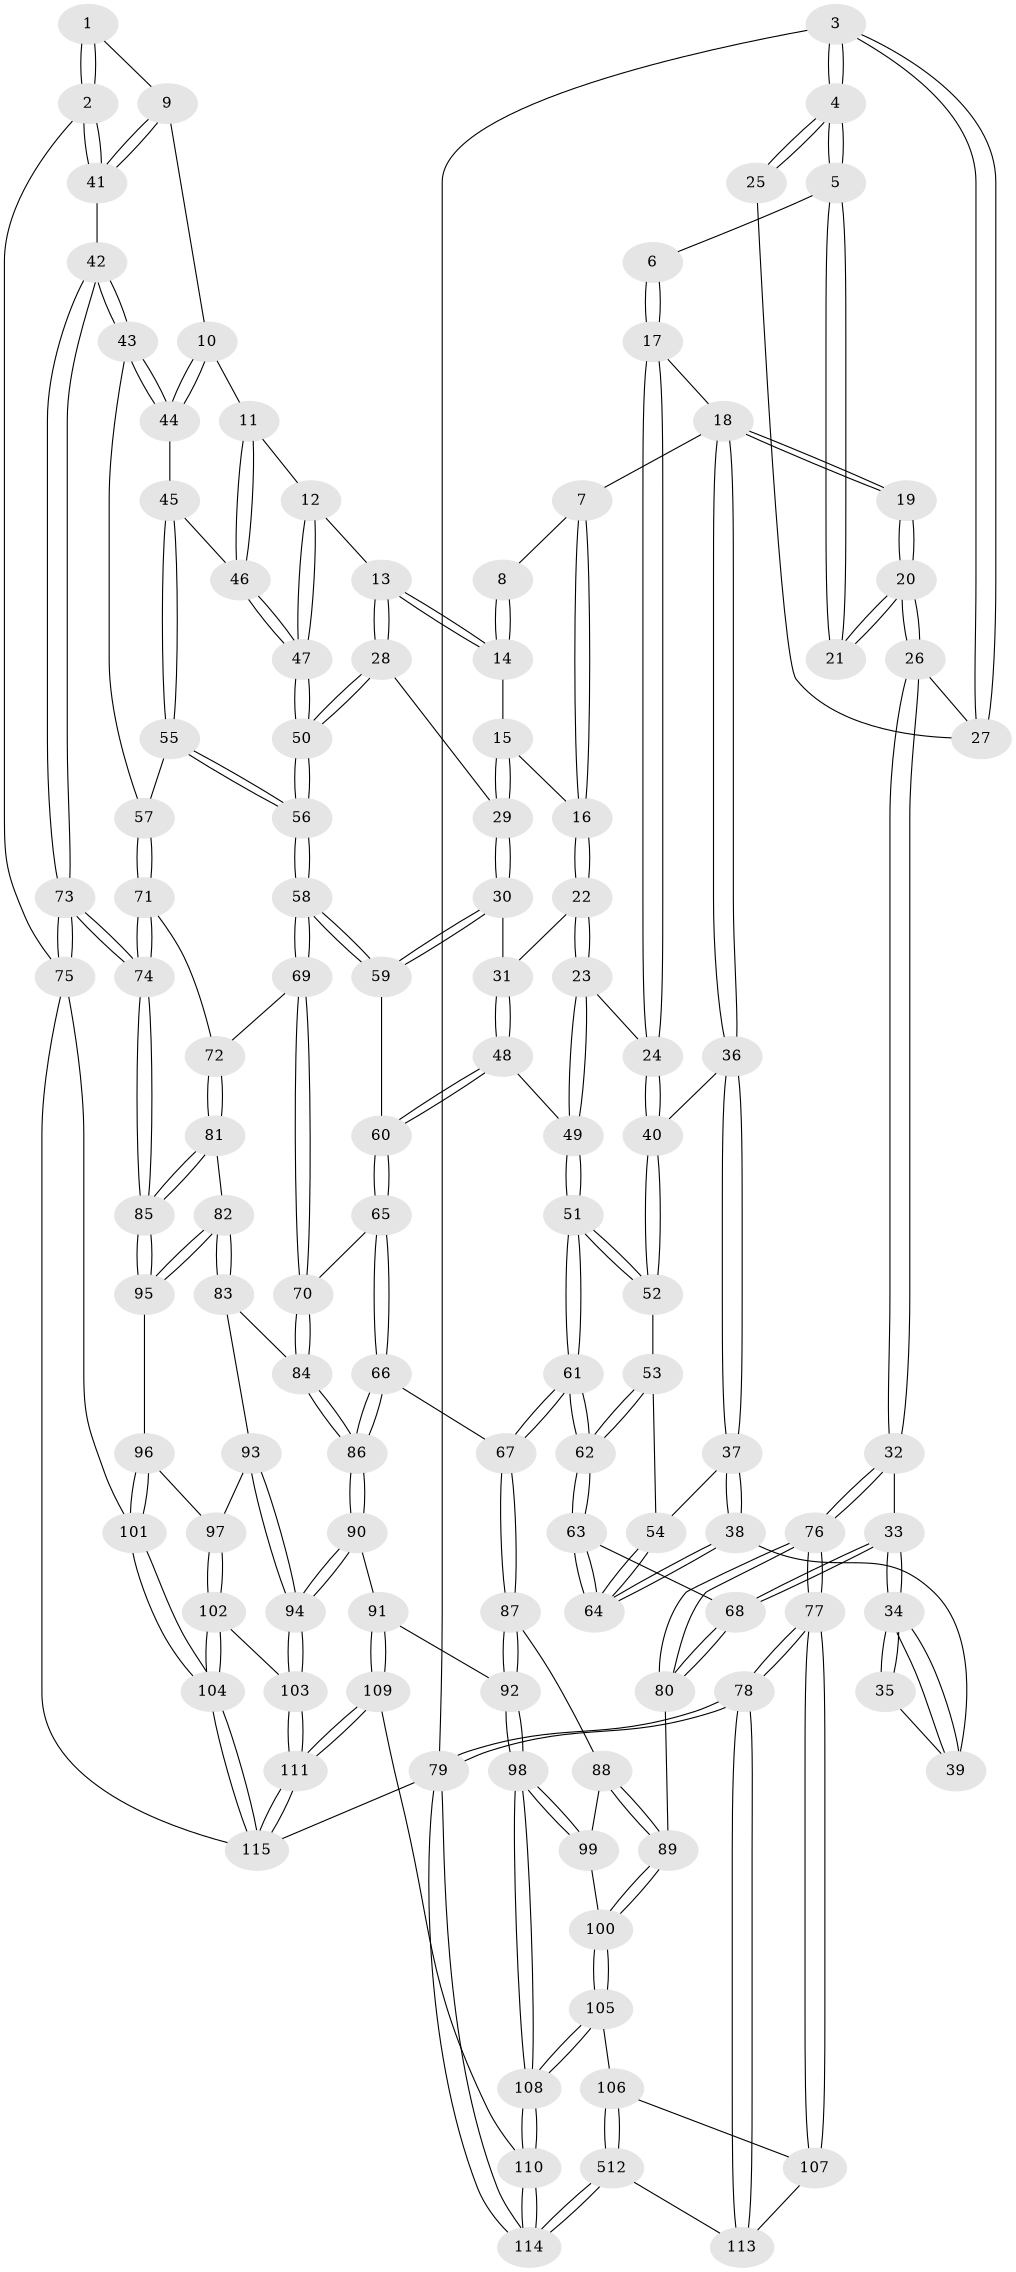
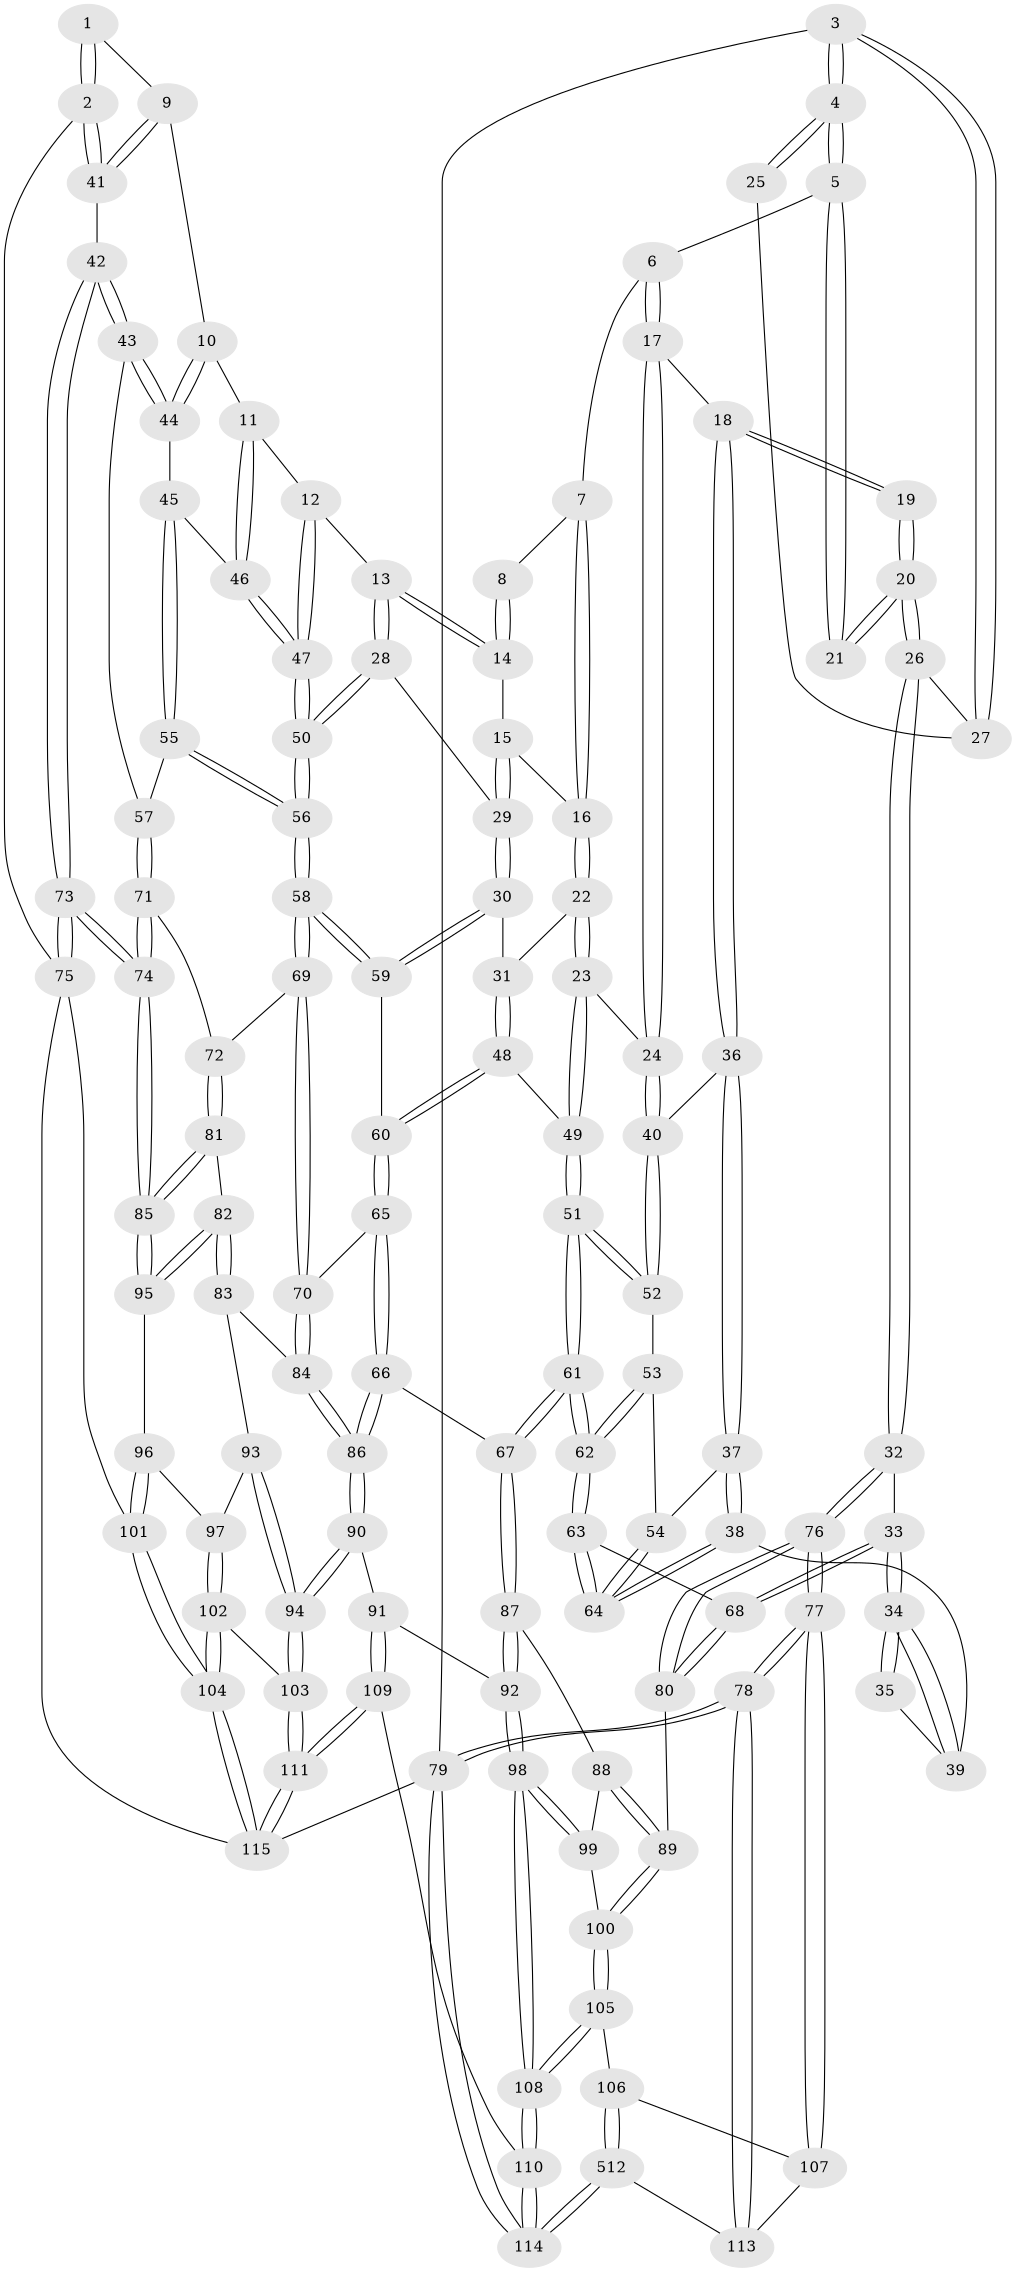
edge "18" -- "7": now "6" -- "7"
